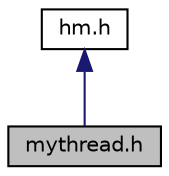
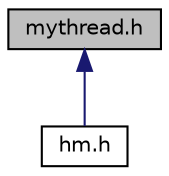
edge "mythread.h" -> "hm.h": reversed
